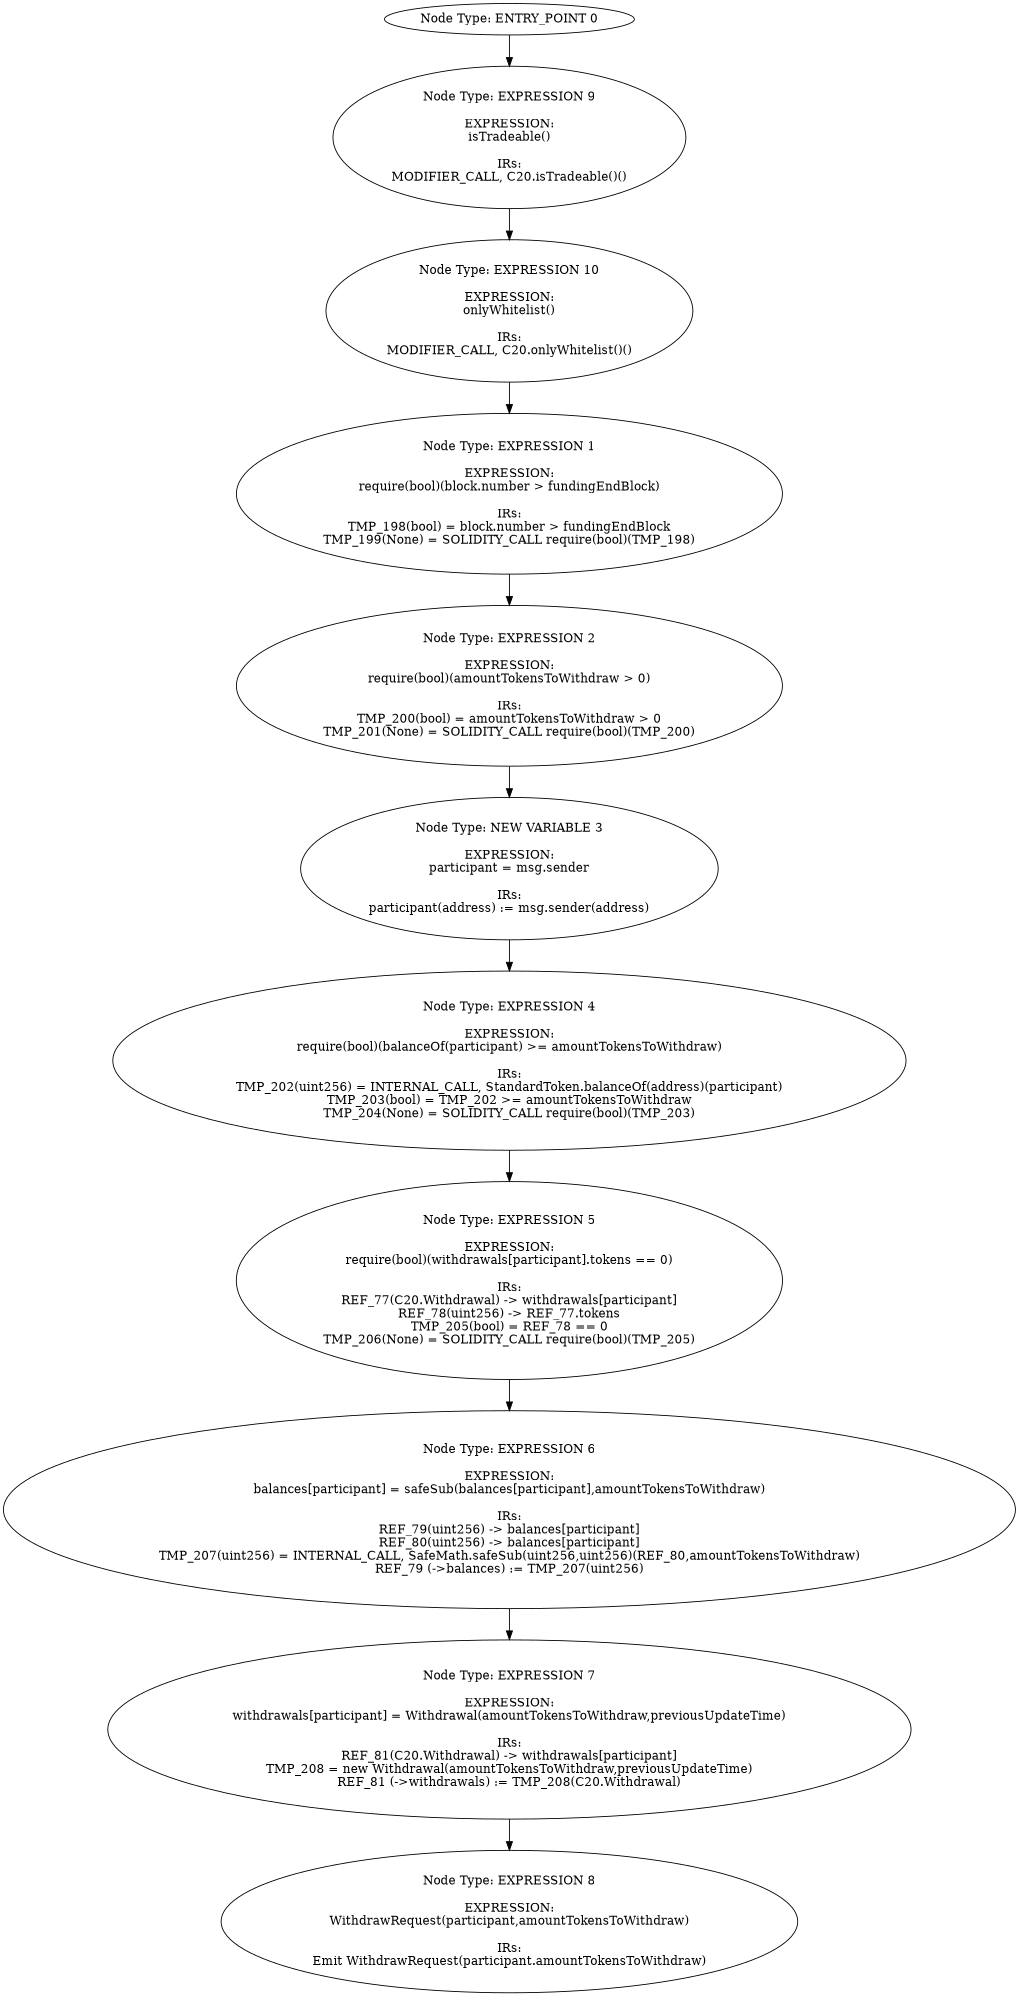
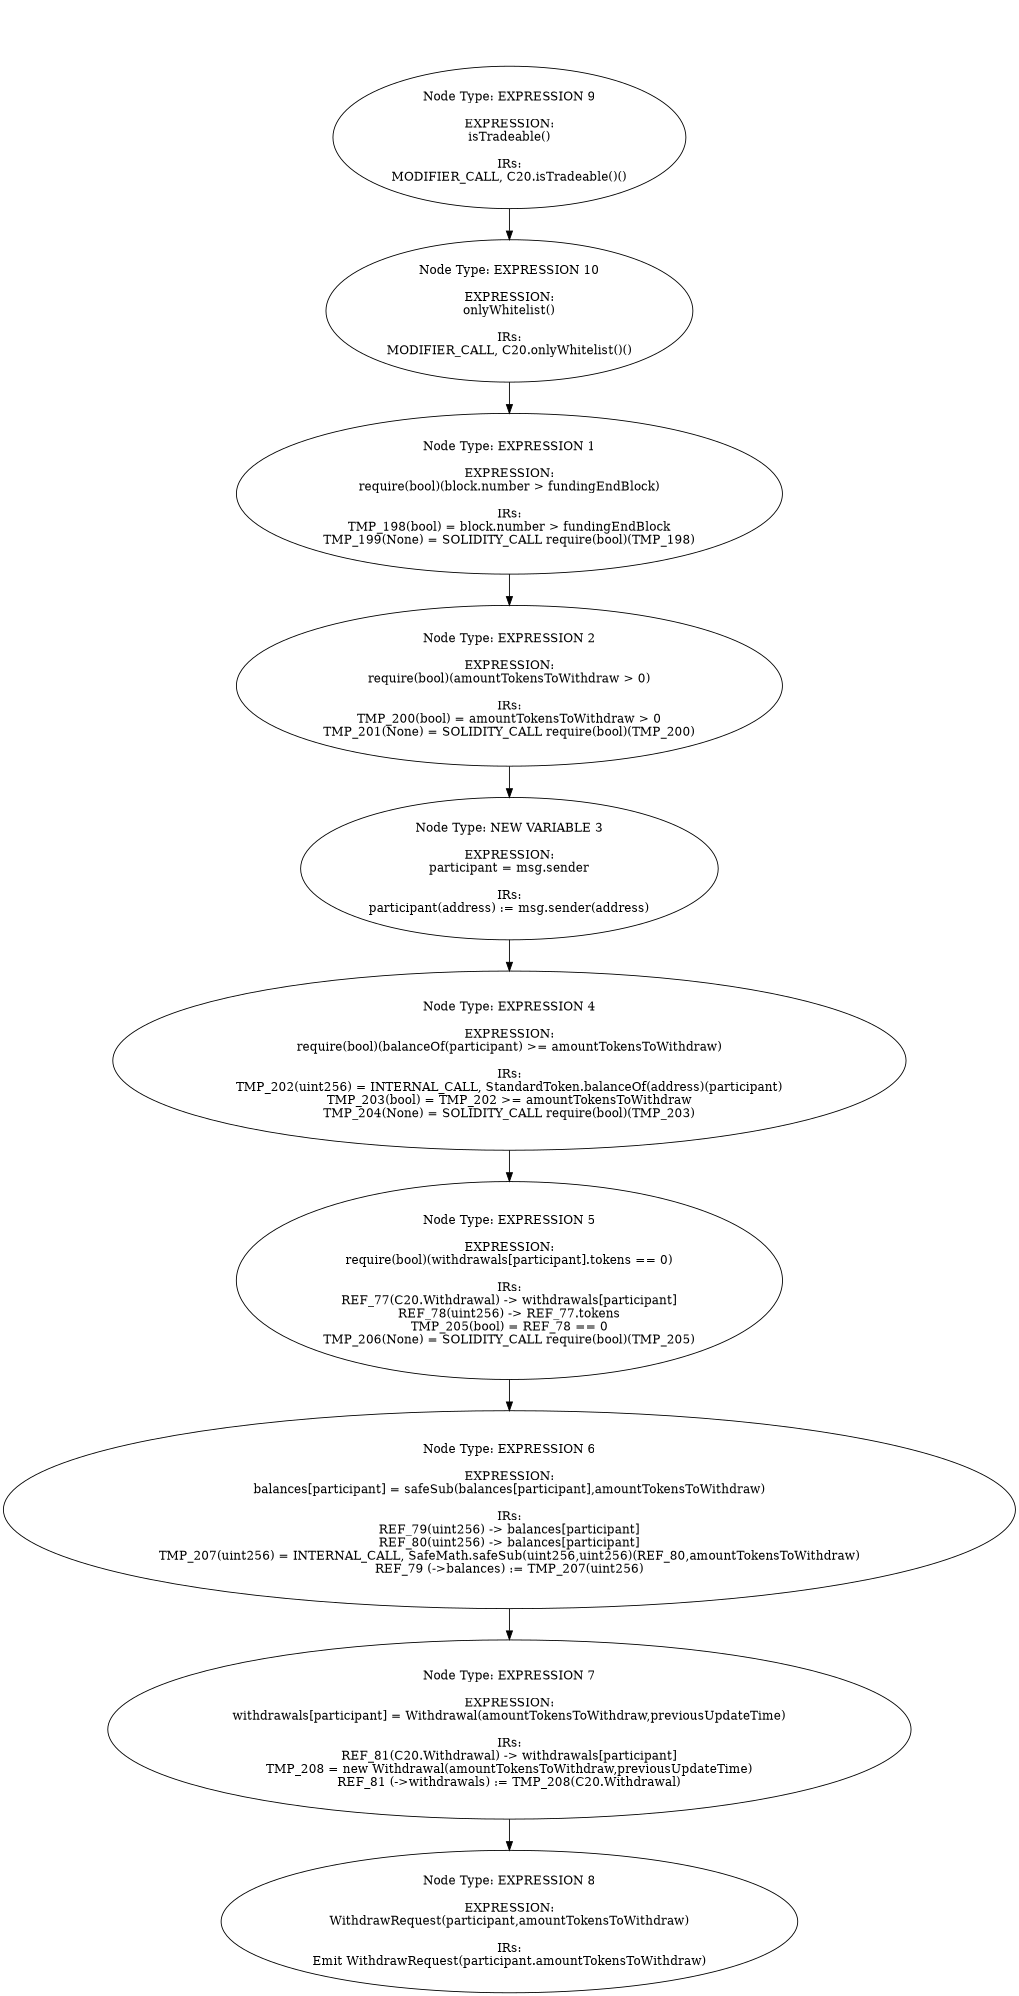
node "Node Type: ENTRY_POINT 0": removed
